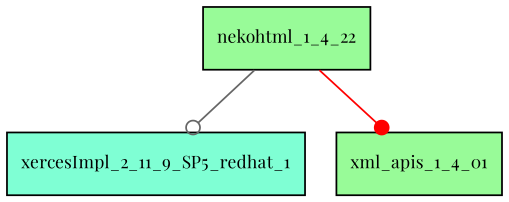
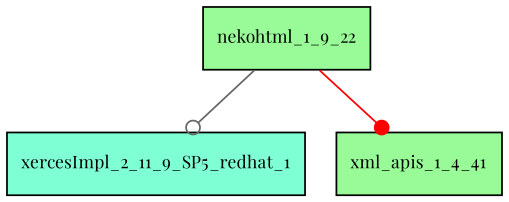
node "nekohtml_1_4_22": label "nekohtml_1_4_22" -> "nekohtml_1_9_22"
node "xml_apis_1_4_01": label "xml_apis_1_4_01" -> "xml_apis_1_4_41"
